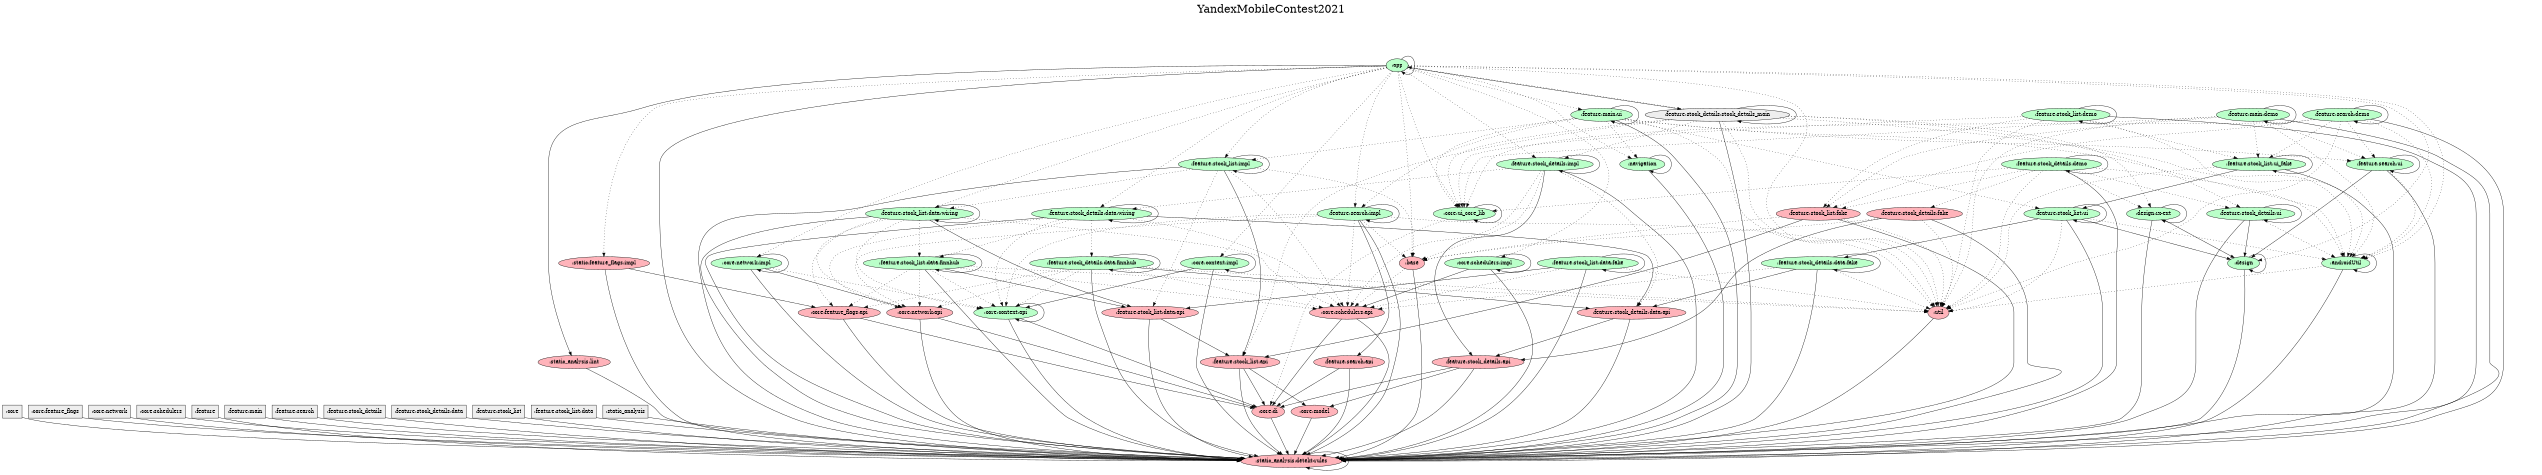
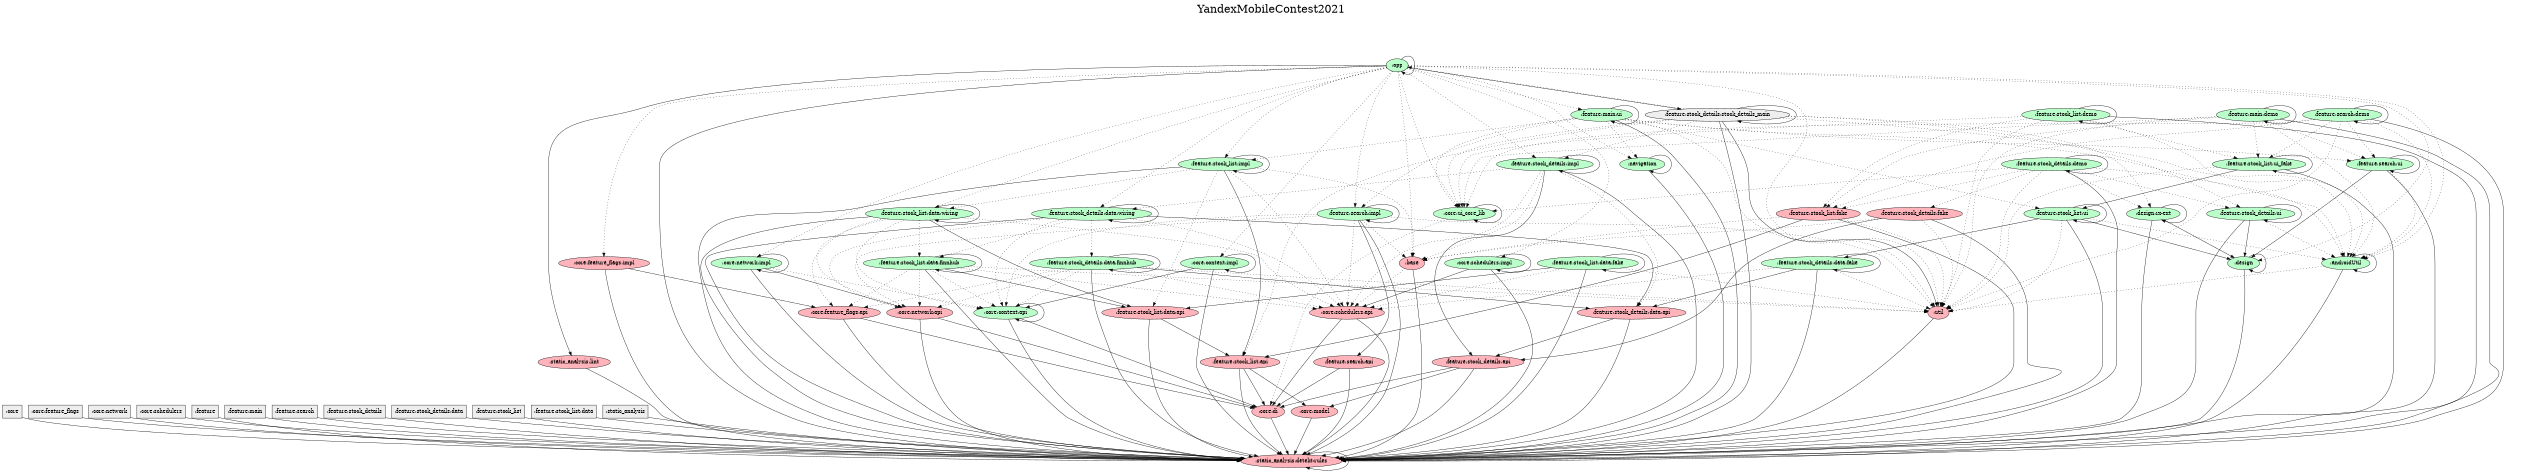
edge ":feature:stock_details:stock_details_main" -> ":util": style dotted -> solid
node ":static:feature_flags:impl": label ":static:feature_flags:impl" -> ":core:feature_flags:impl"
